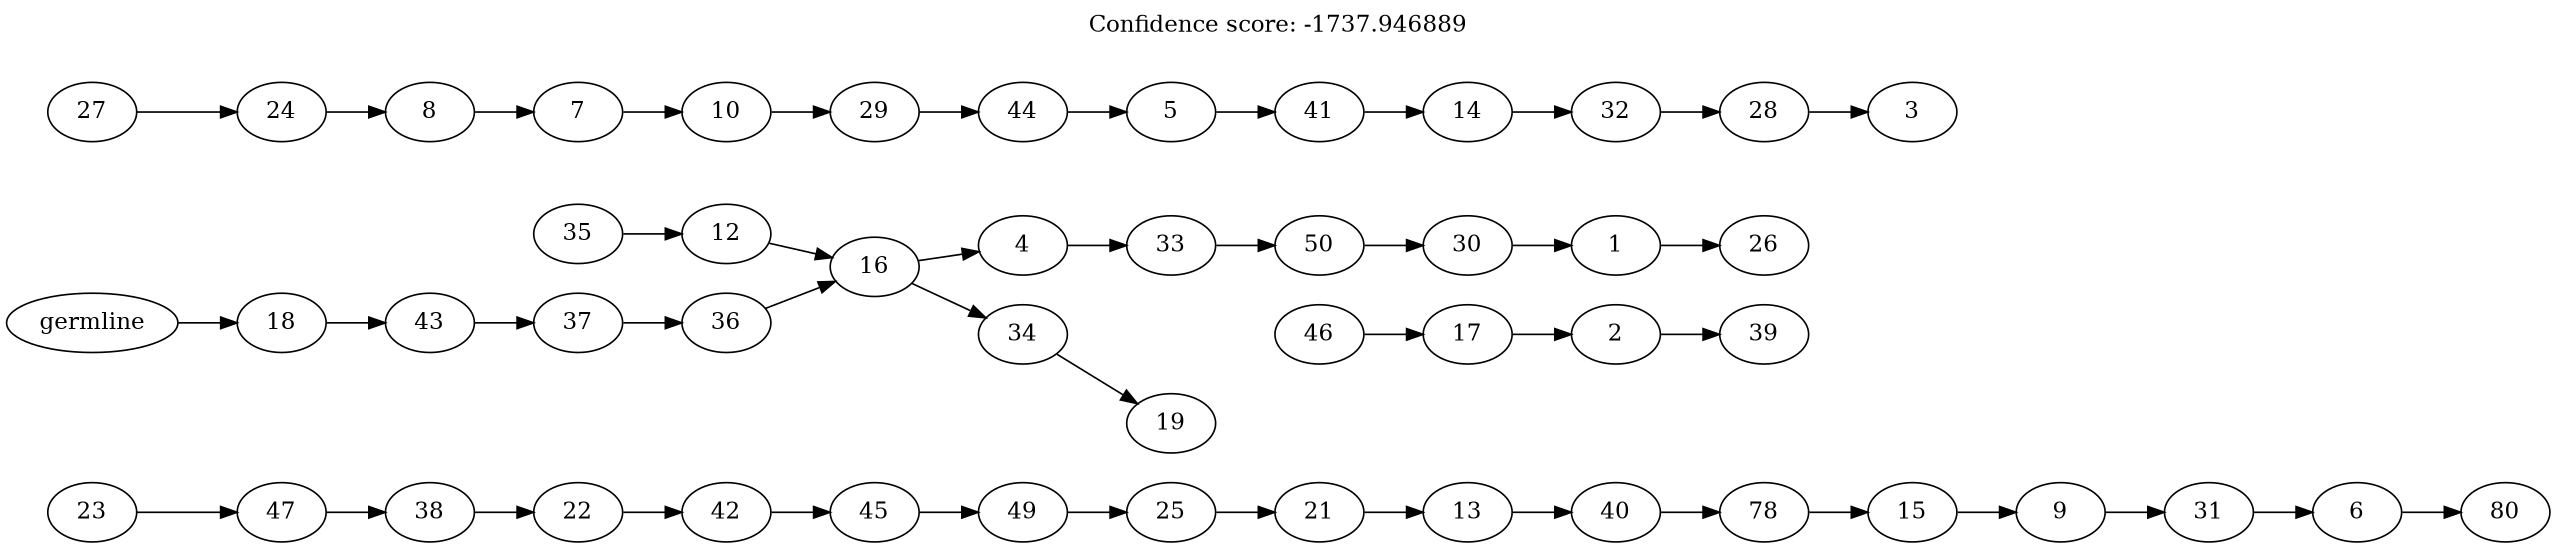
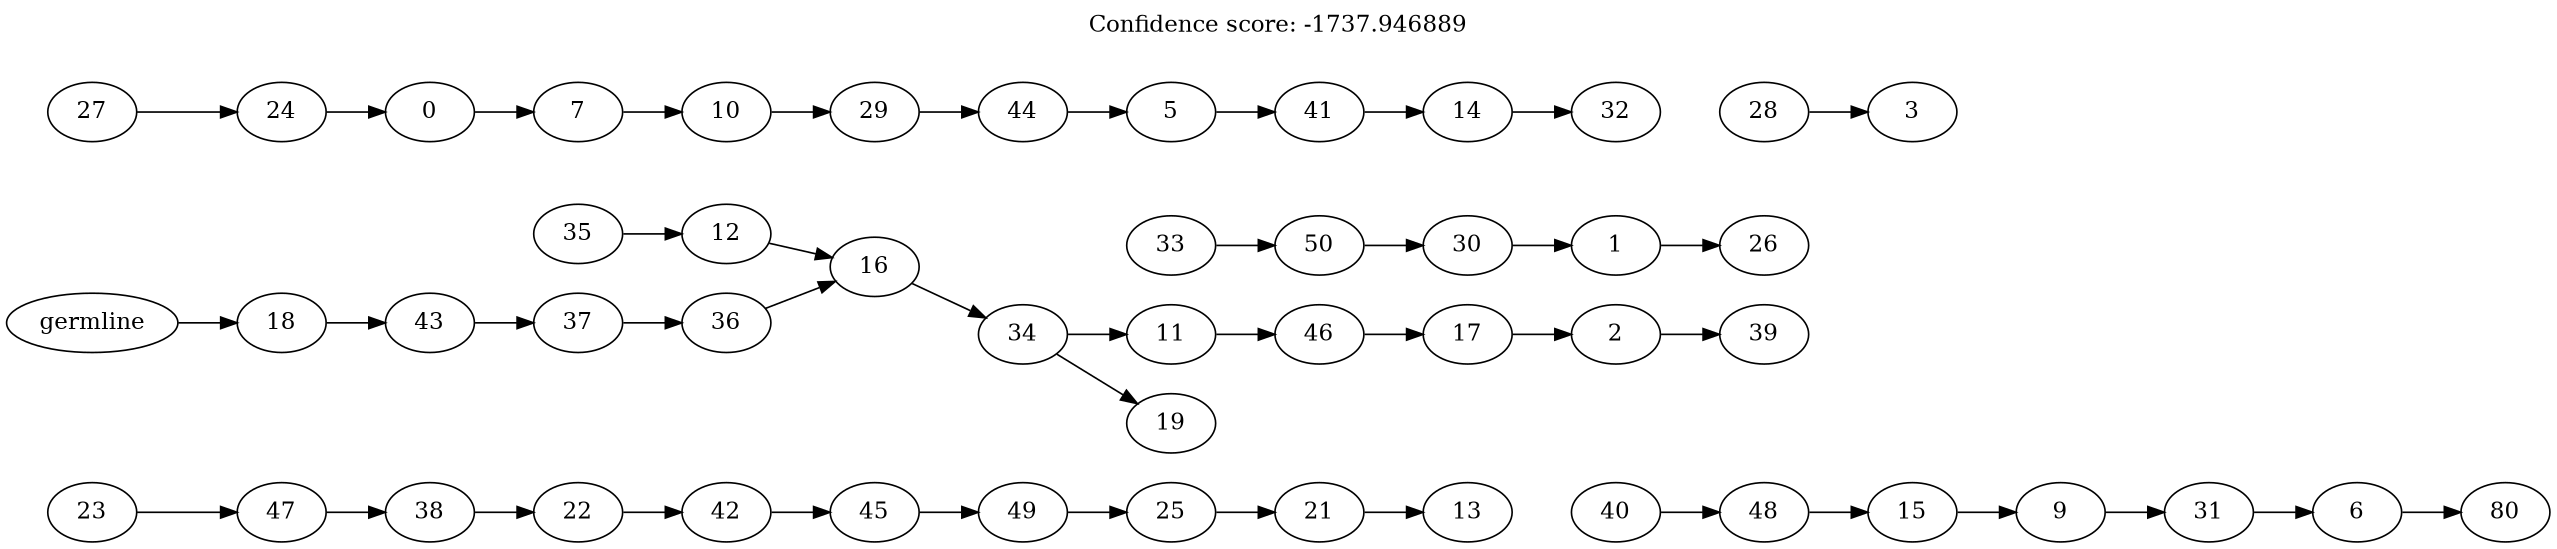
node "8": label "8" -> "0"
edge "32" -> "28": removed
node "4": removed
node "11": added
edge "13" -> "40": removed
node "78": label "78" -> "48"
